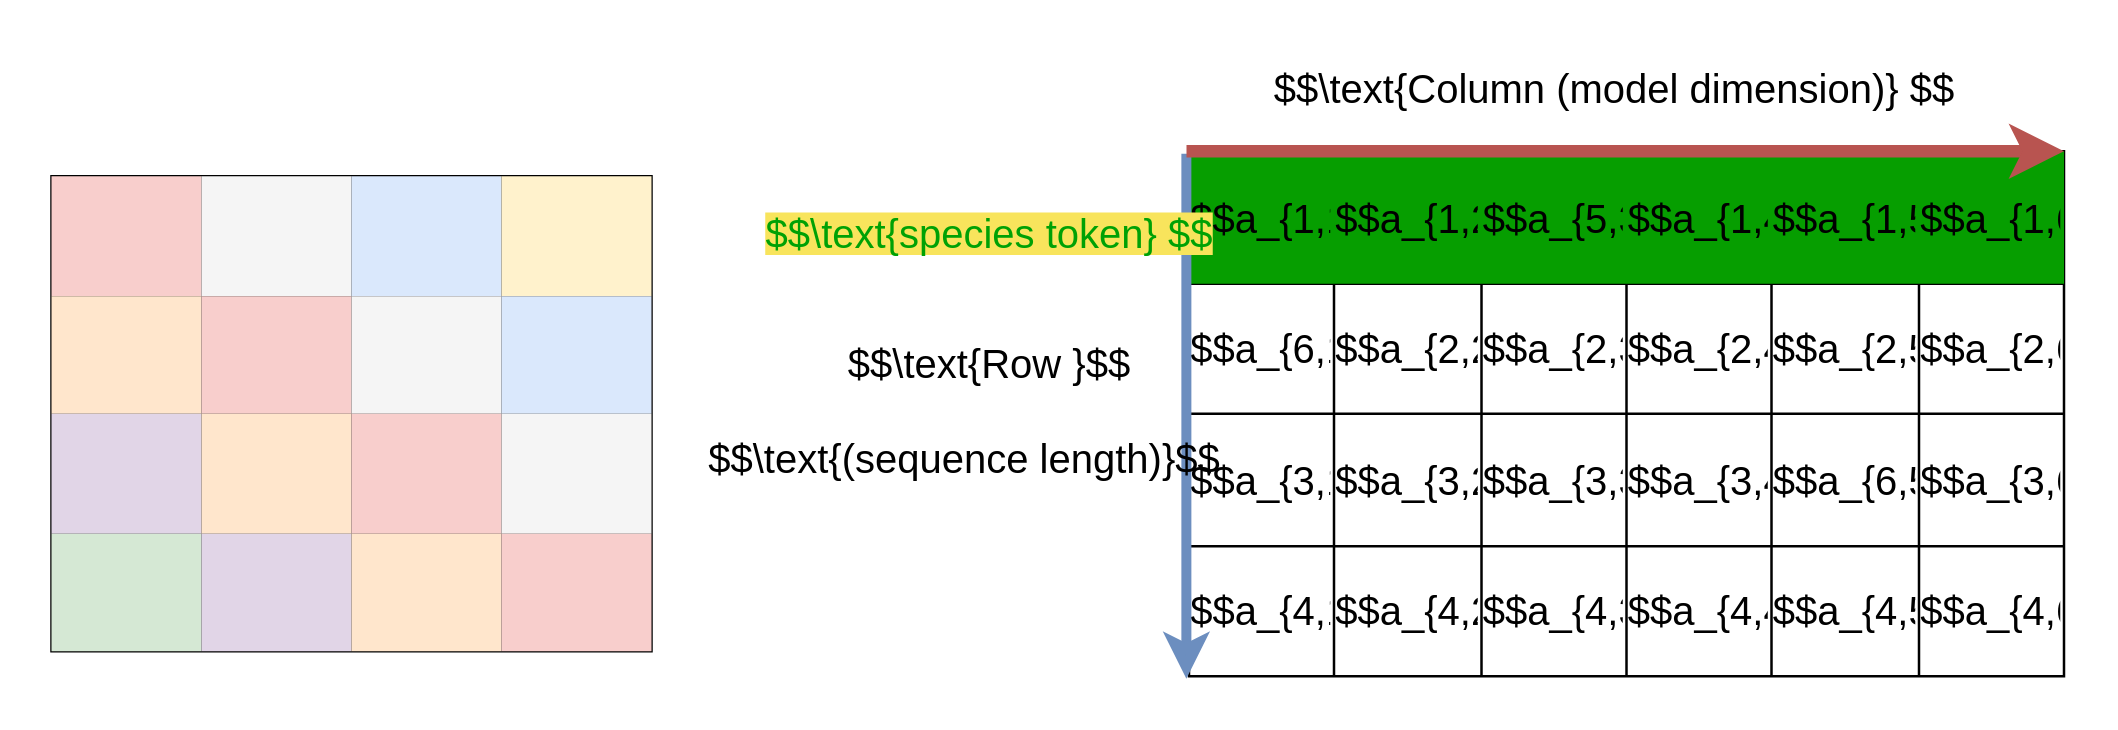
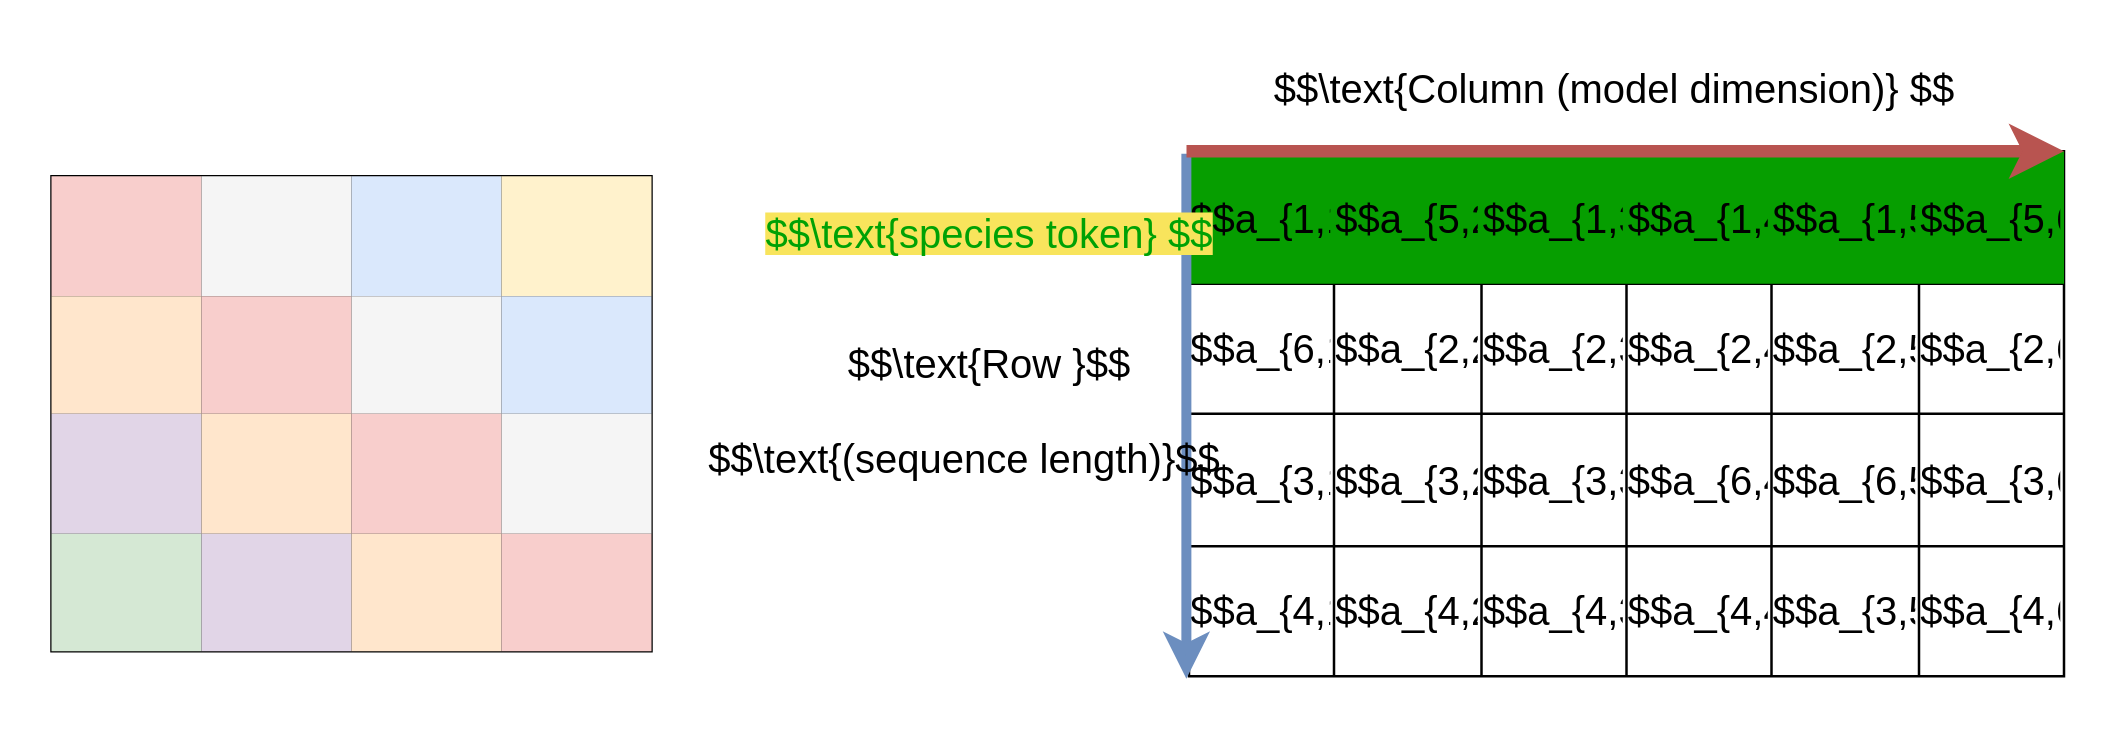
node "$$a_{1,2}$$": label "$$a_{1,2}$$" -> "$$a_{5,2}$$"
node "$$a_{5,3}$$": label "$$a_{5,3}$$" -> "$$a_{1,3}$$"
node "$$a_{1,6}$$": label "$$a_{1,6}$$" -> "$$a_{5,6}$$"
node "$$a_{3,4}$$": label "$$a_{3,4}$$" -> "$$a_{6,4}$$"
node "$$a_{4,5}$$": label "$$a_{4,5}$$" -> "$$a_{3,5}$$"
